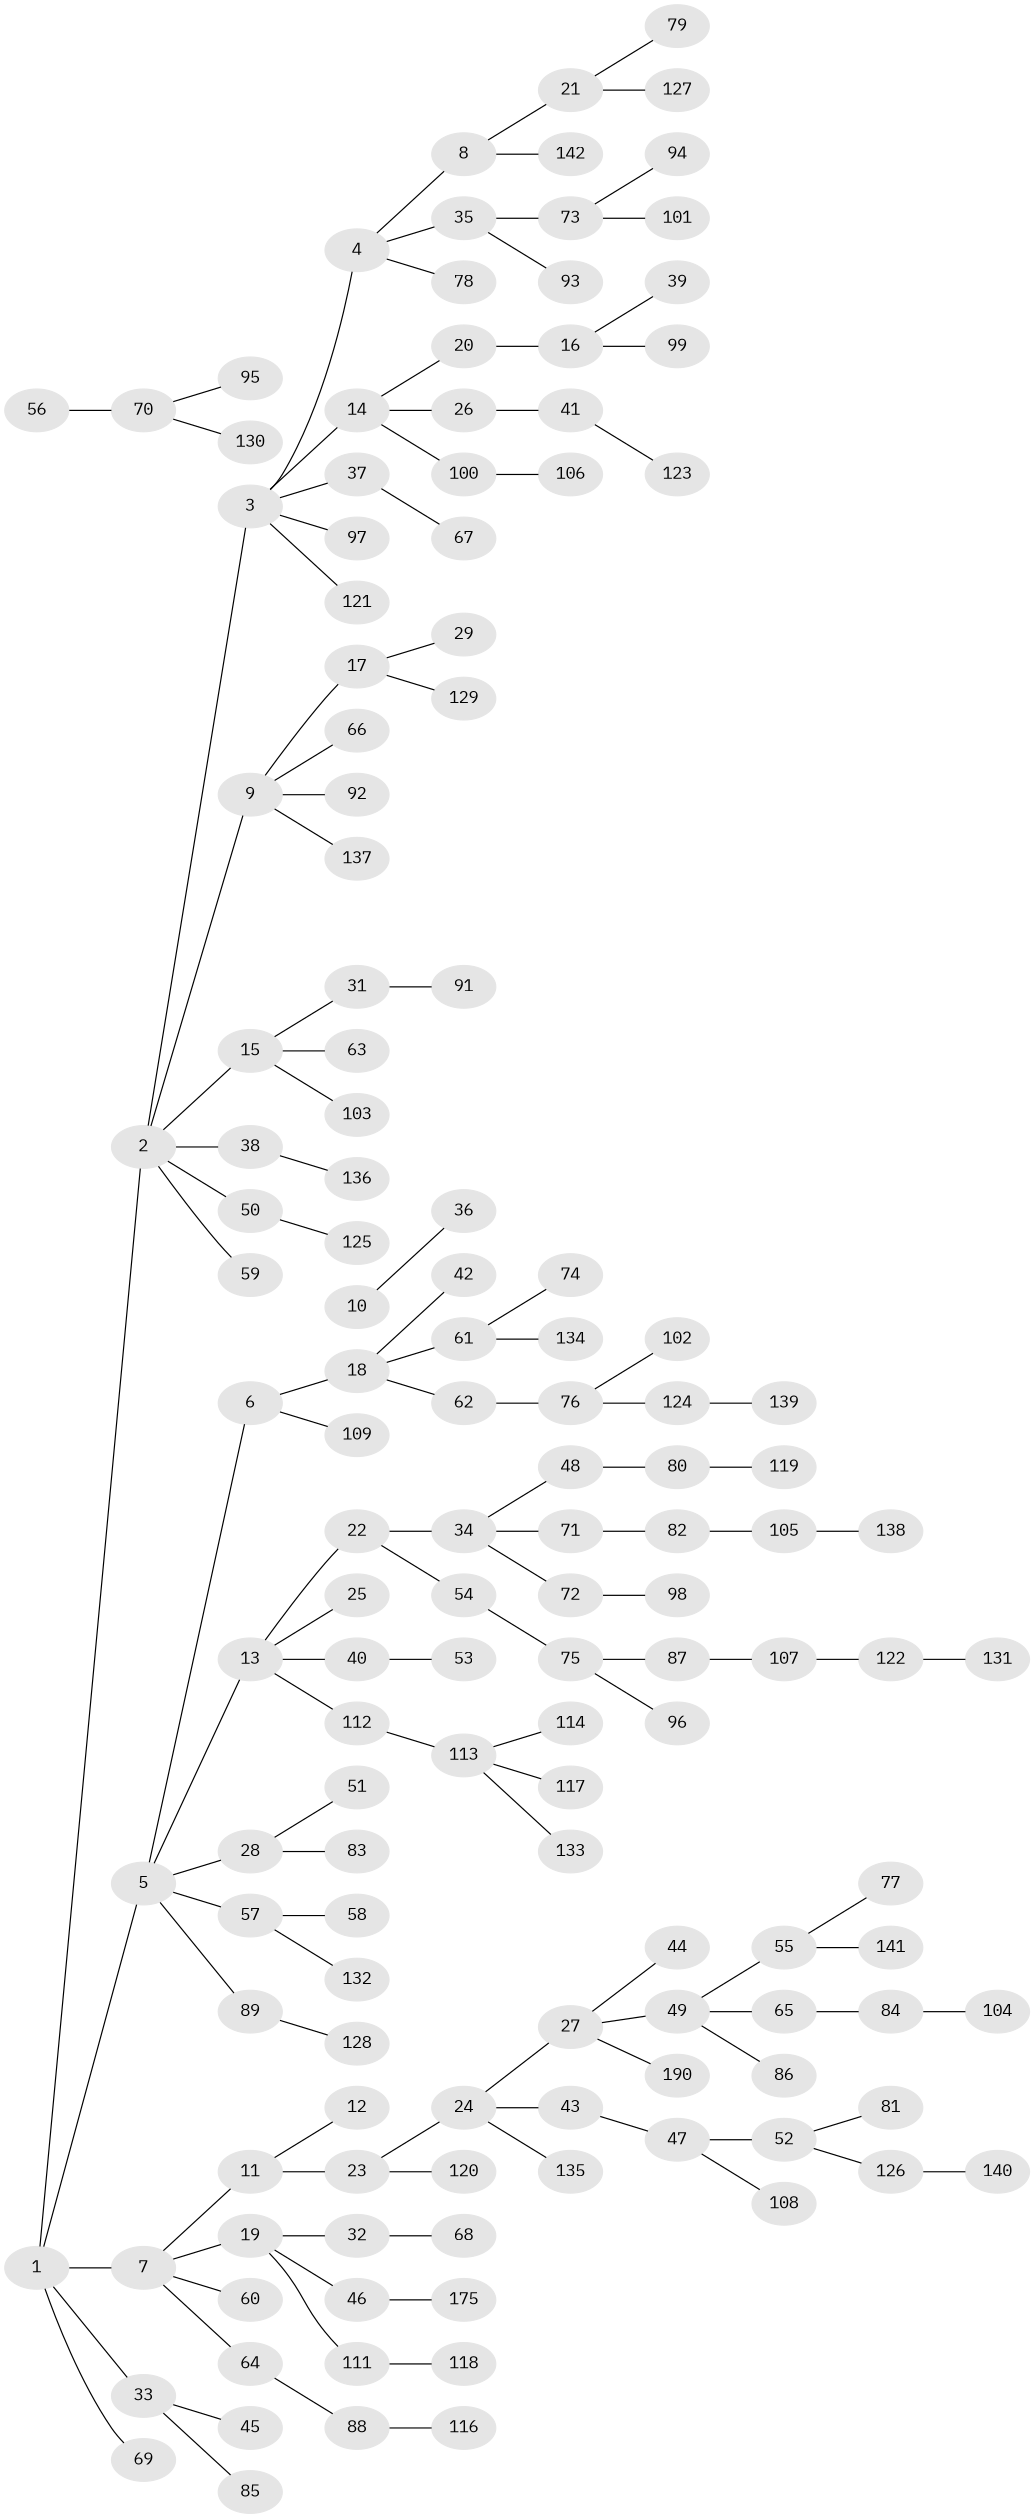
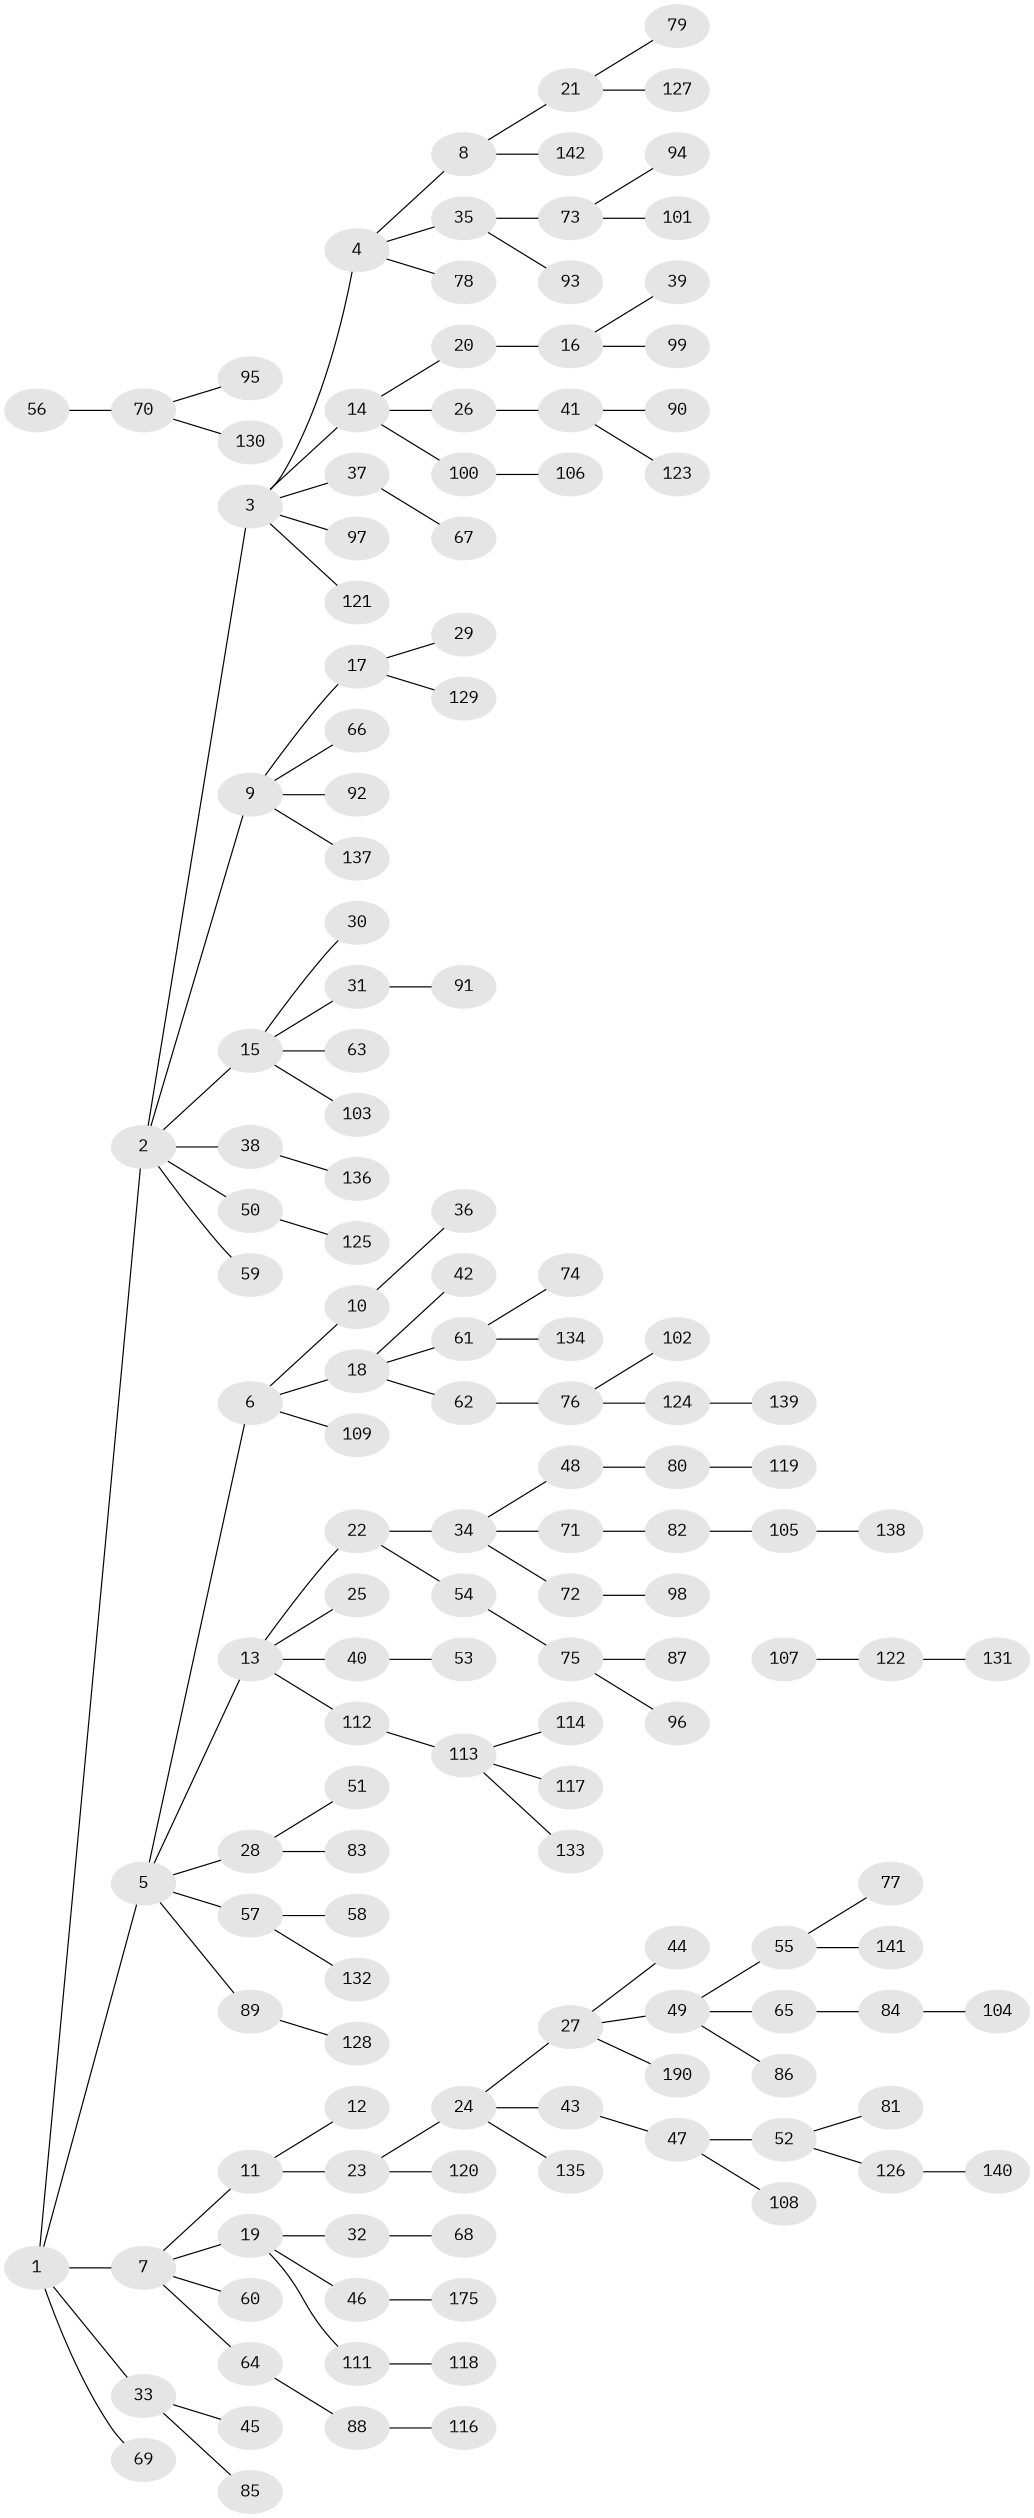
node "90": added
node "30": added
edge "10" -- "6": added
edge "87" -- "107": removed
